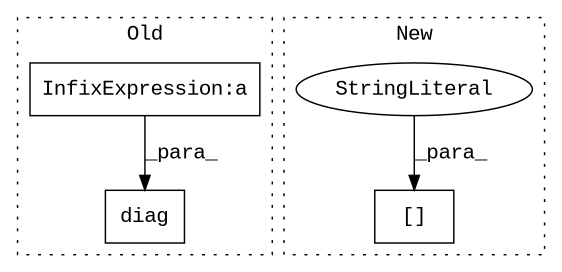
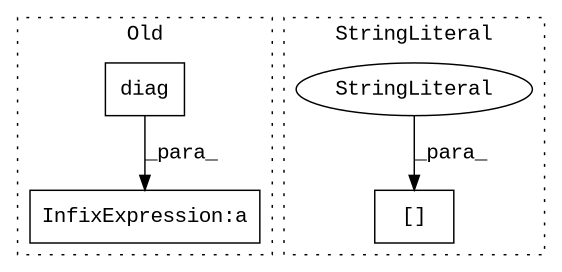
cluster "New": label "New" -> "StringLiteral"
edge "InfixExpression:a" -> "diag": reversed
